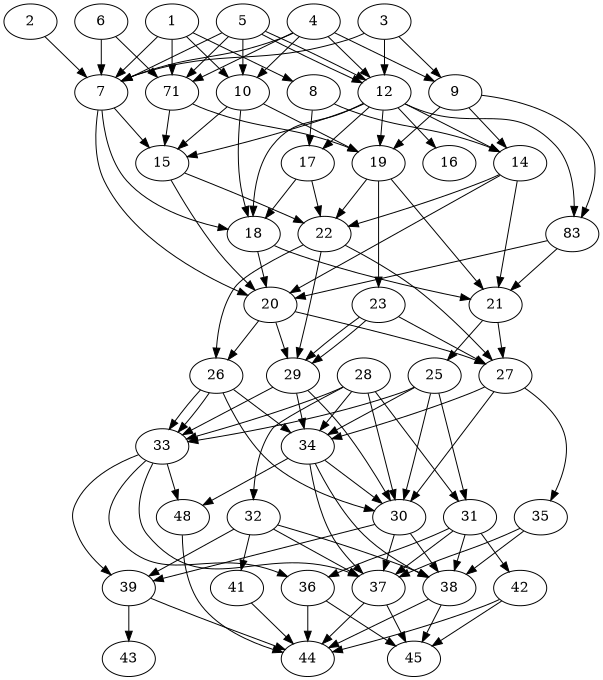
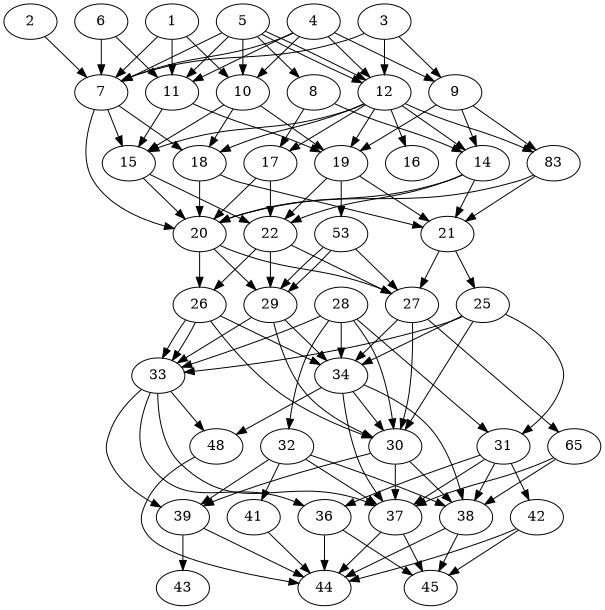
edge "1" -> "8": now "5" -> "8"
node "71": label "71" -> "11"
edge "17" -> "18": now "17" -> "20"
node "23": label "23" -> "53"
node "35": label "35" -> "65"
